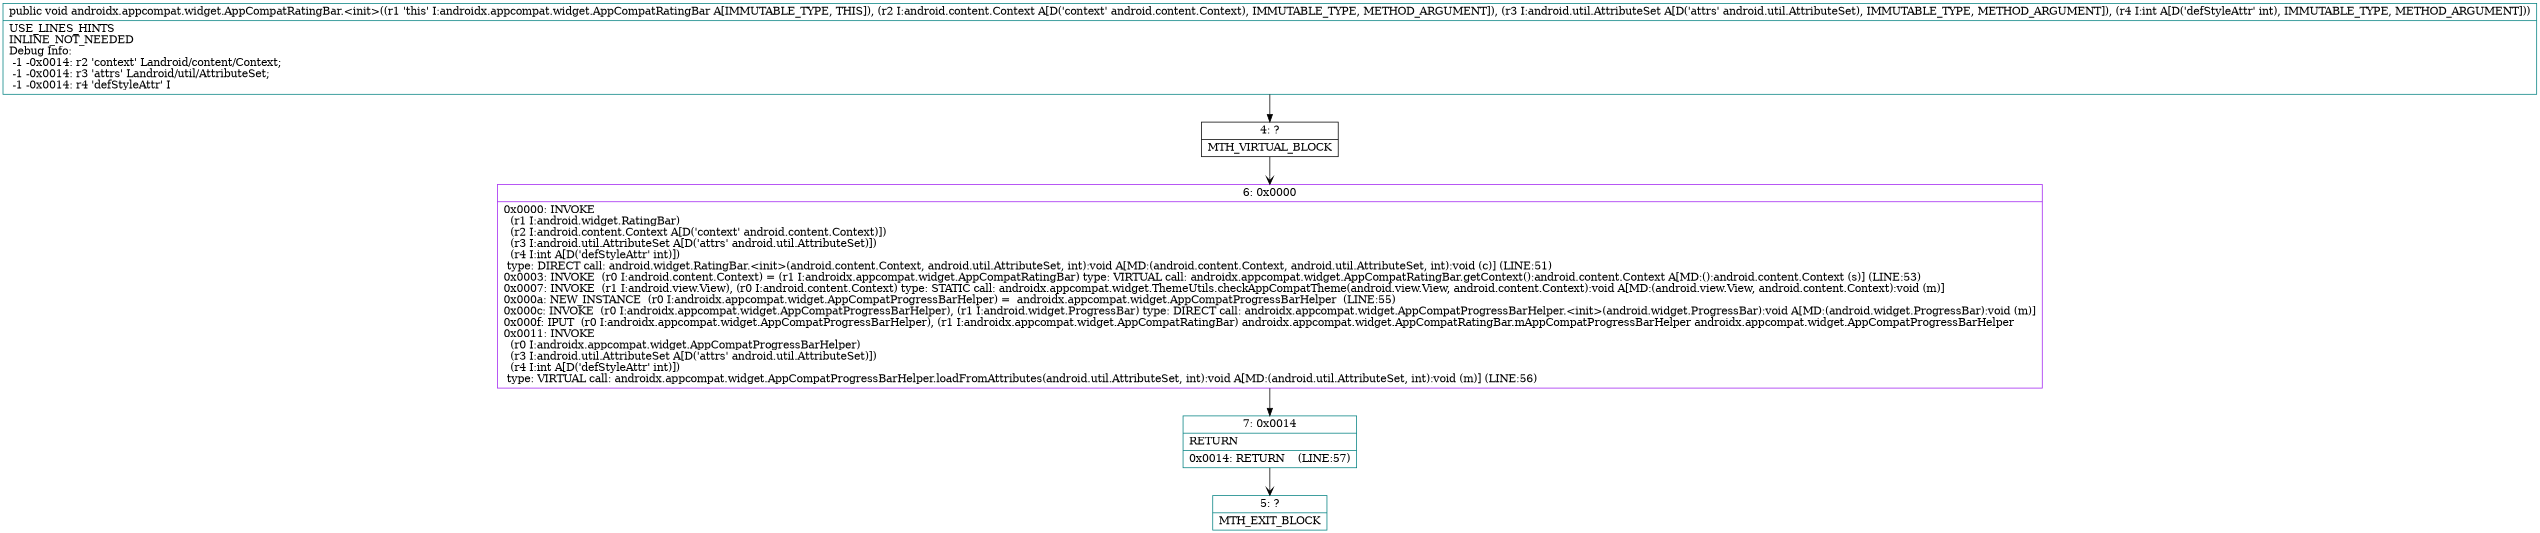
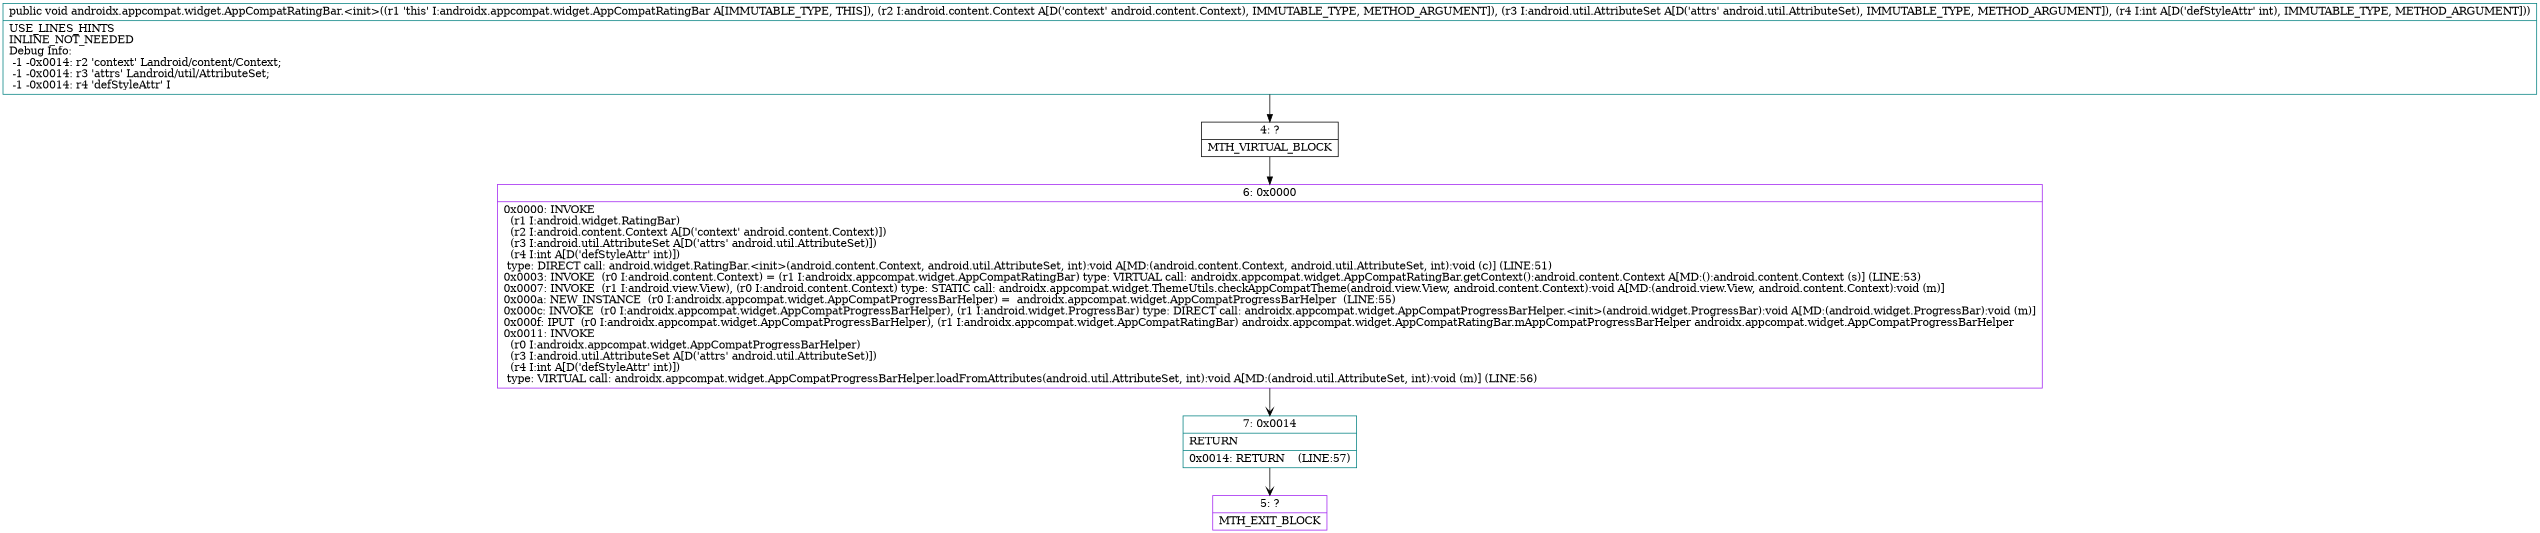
edge "4: ?" -> "6: 0x0000": arrowhead vee -> normal
edge "6: 0x0000" -> "7: 0x0014": arrowhead normal -> vee
node "5: ?": color teal -> purple
